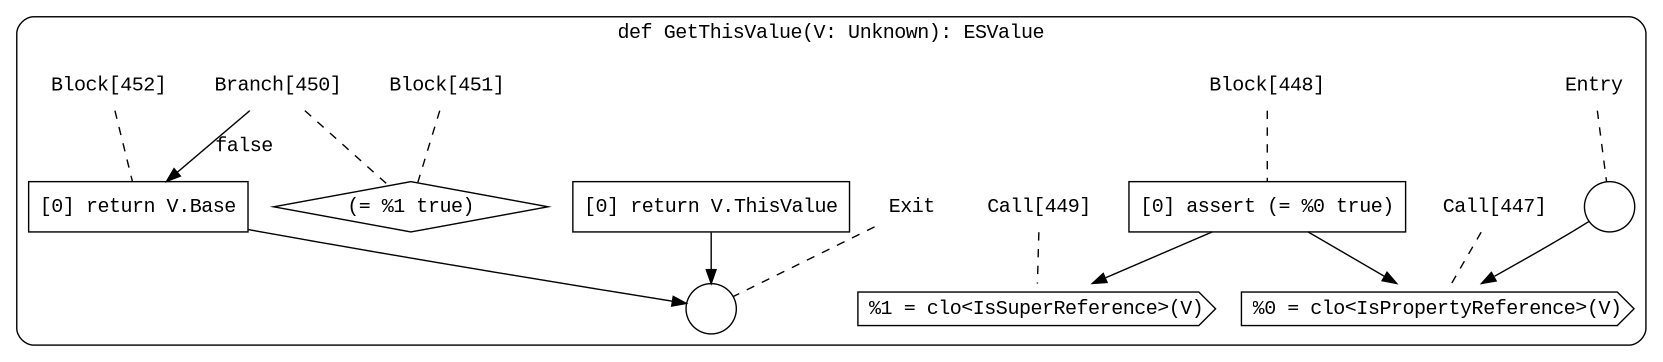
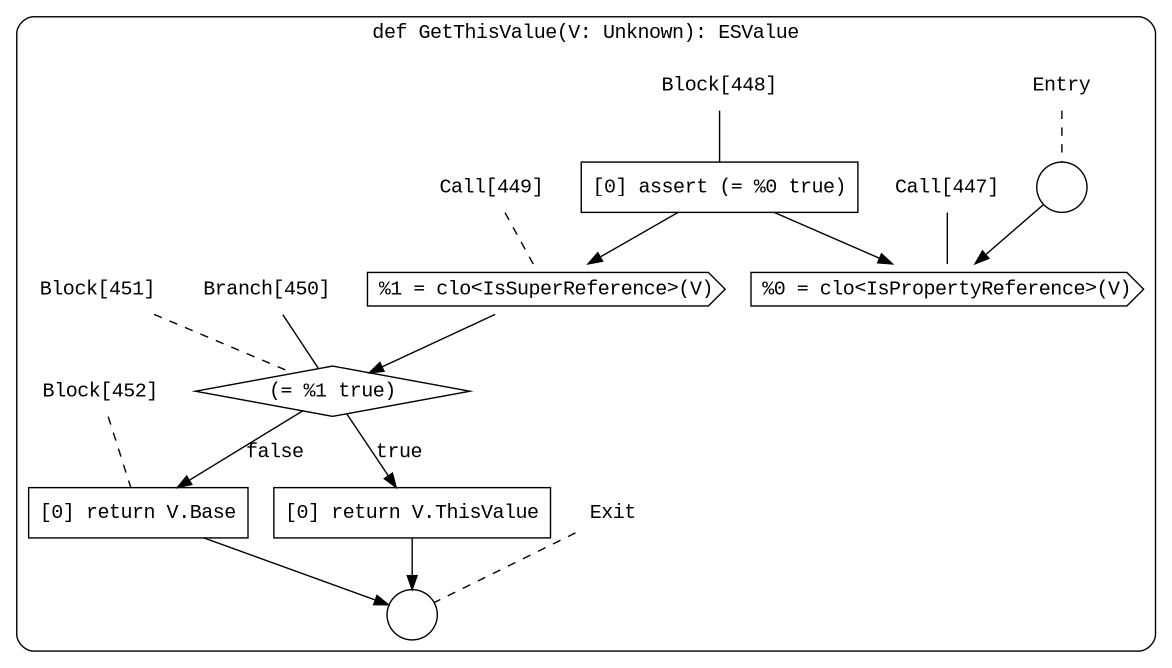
edge "Branch[450]" -> "[0] return V.Base": now "(= %1 true)" -> "[0] return V.Base"
edge "Block[448]" -- "[0] assert (= %0 true)": style dashed -> solid
edge "Branch[450]" -- "(= %1 true)": style dashed -> solid
edge "Call[447]" -- "%0 = clo<IsPropertyReference>(V)": style dashed -> solid
edge "%1 = clo<IsSuperReference>(V)" -> "(= %1 true)": added
edge "(= %1 true)" -> "[0] return V.ThisValue": added, label "true"
